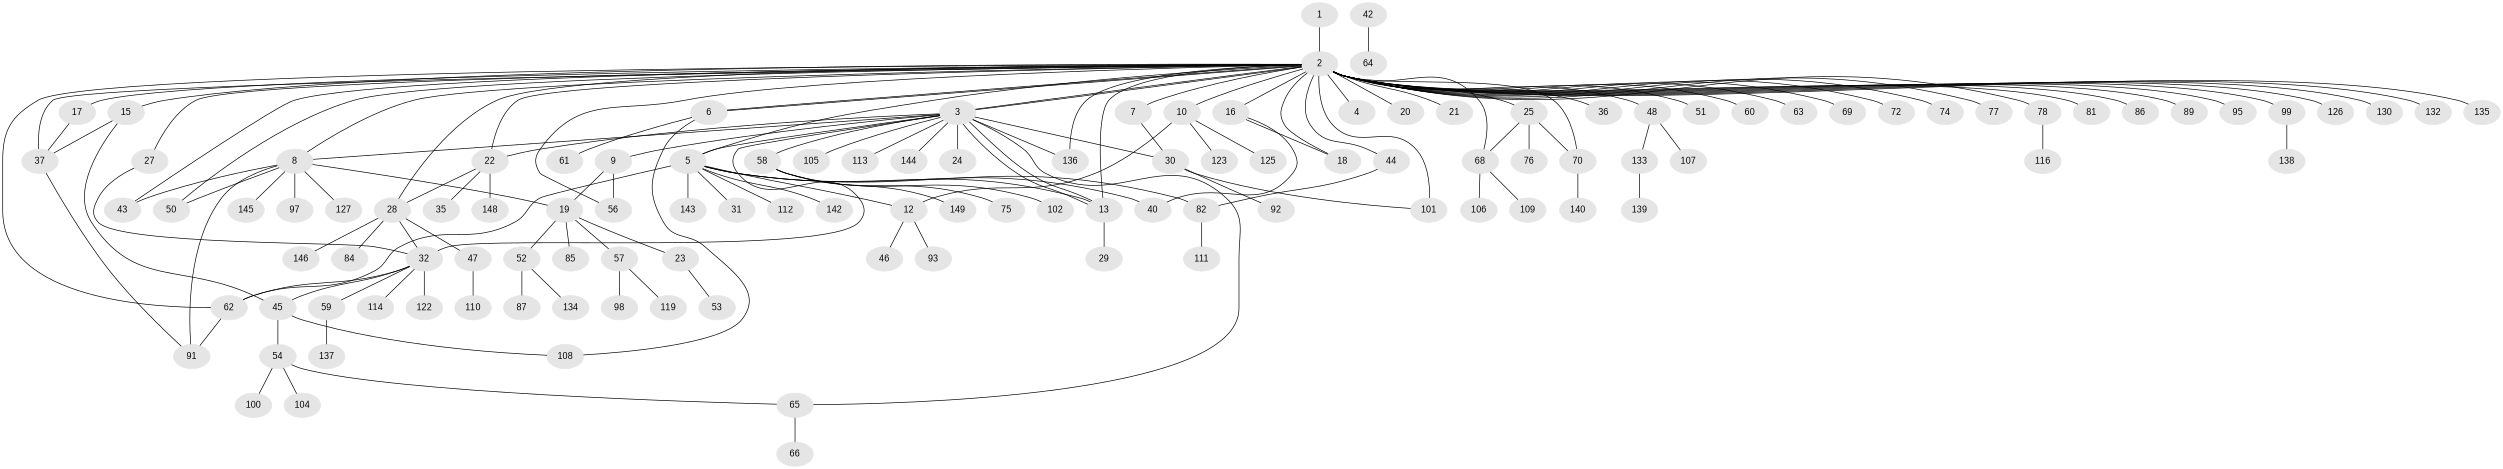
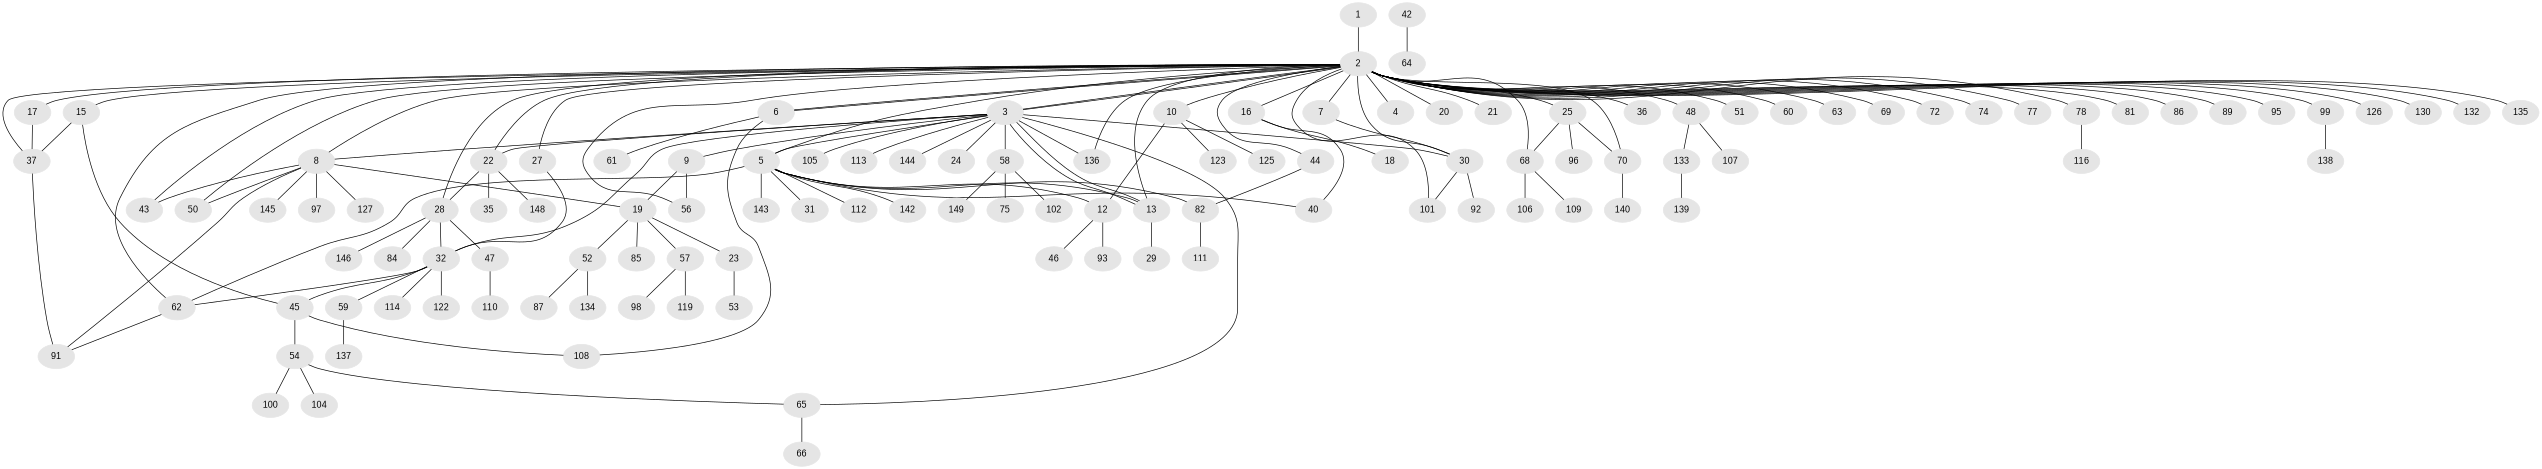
edge "2" -- "18": now "2" -- "30"
node "76": label "76" -> "96"
